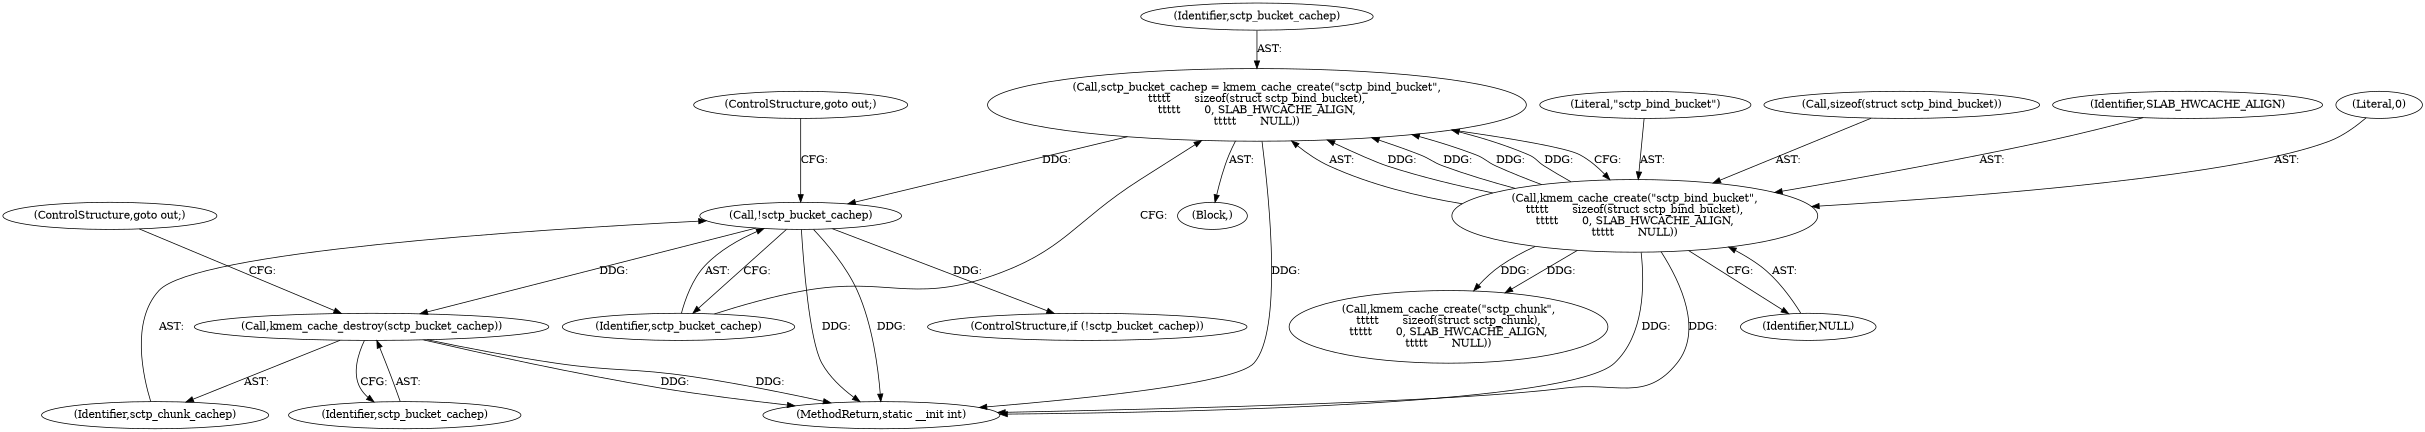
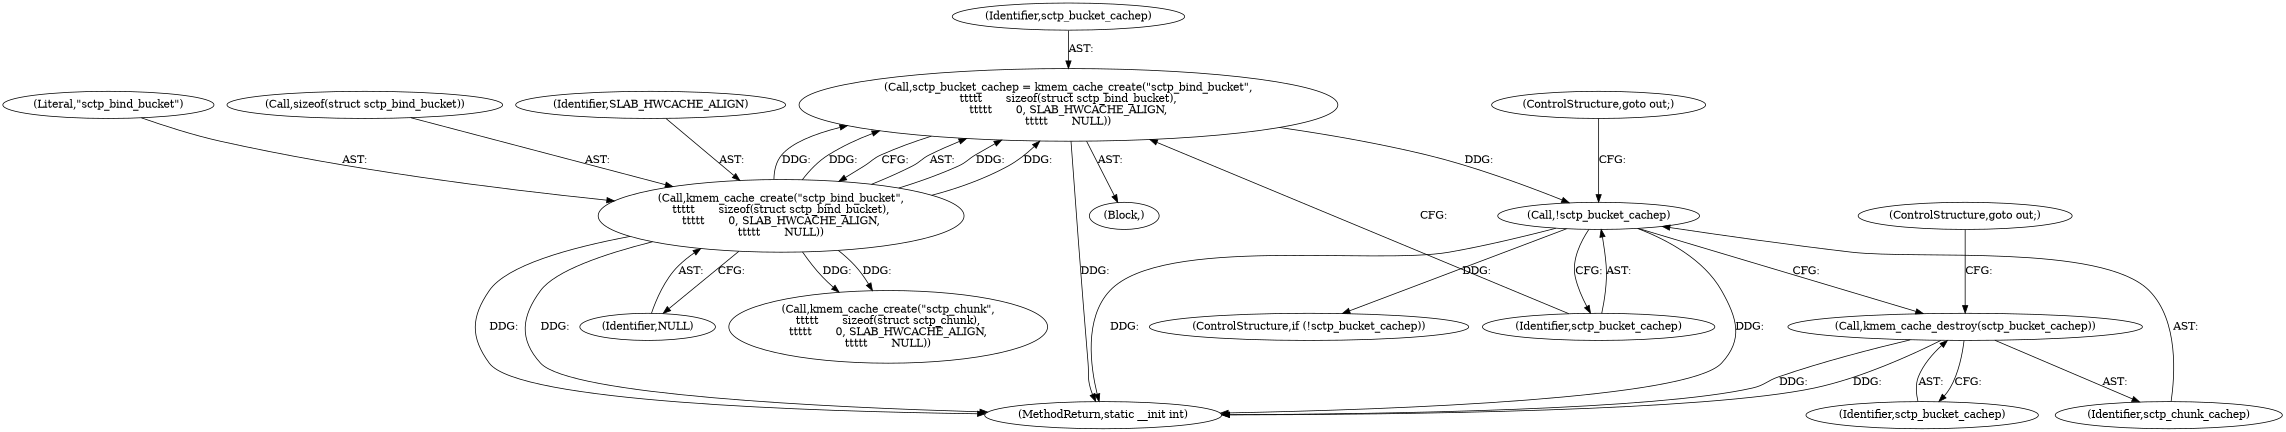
node "(Literal,0)": removed
edge "(Call,!sctp_bucket_cachep)" -> "(Call,kmem_cache_destroy(sctp_bucket_cachep))": label "DDG: " -> "CFG: "
